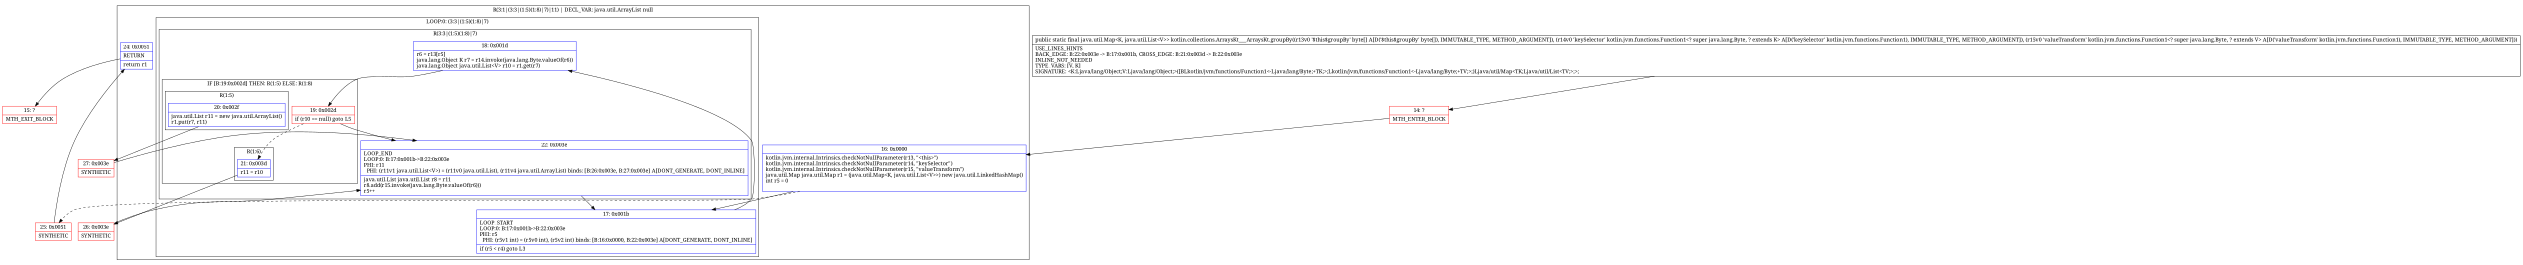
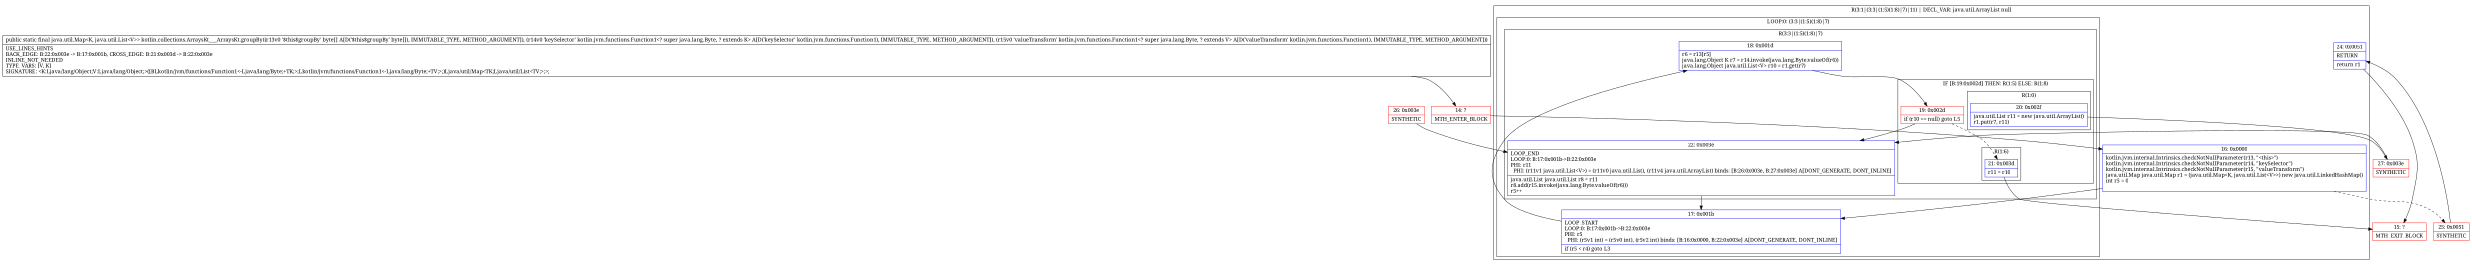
cluster "R(1:5)": label "R(1:5)" -> "R(1:0)"
edge "21: 0x003d" -> "26: 0x003e": now "21: 0x003d" -> "15: ?"
